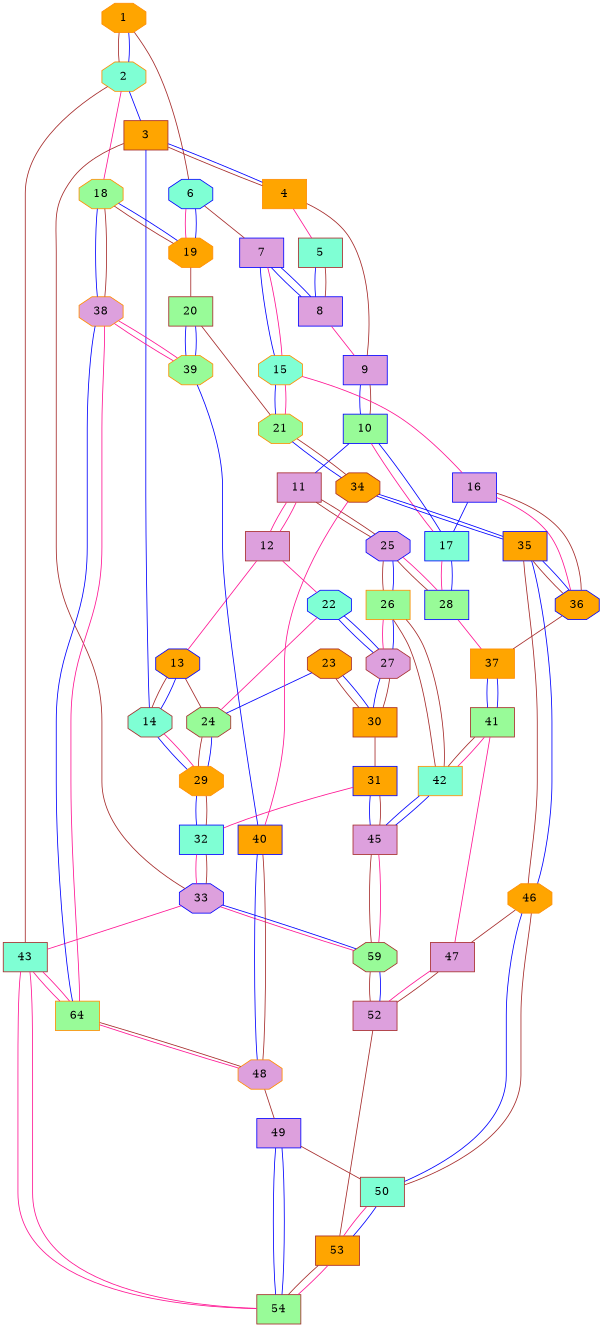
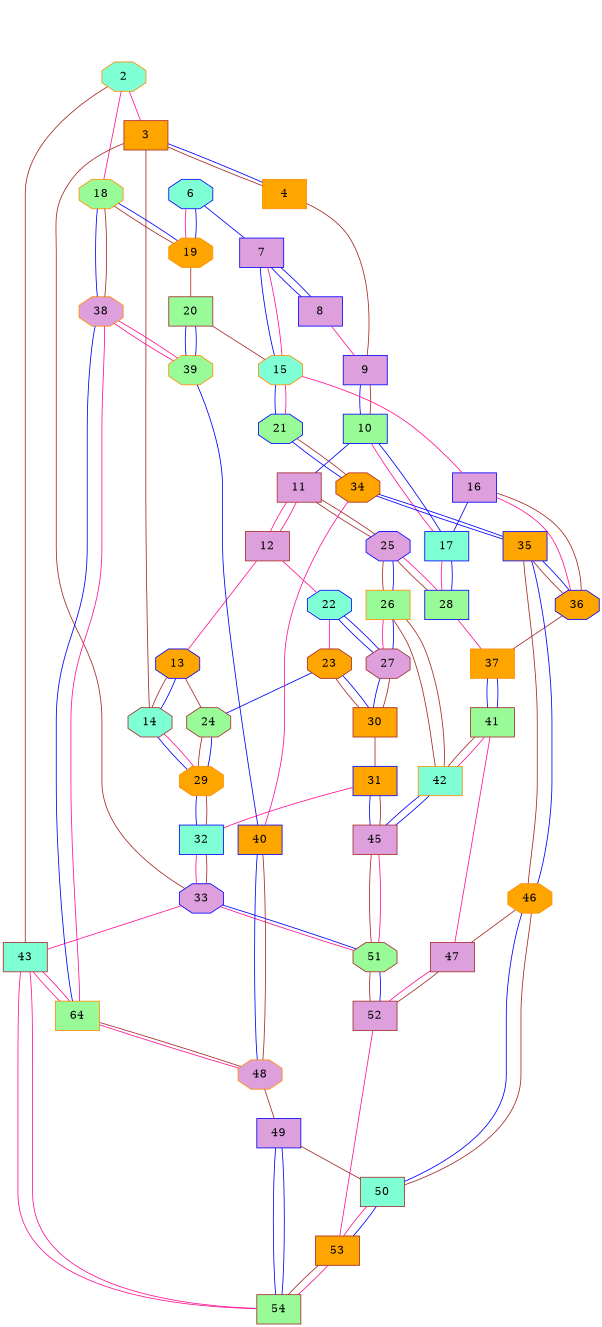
node "1": removed
edge "2" -- "3": color blue -> deeppink
edge "6" -- "7": color brown -> blue
node "5": removed
edge "20" -- "21": now "20" -- "15"
edge "3" -- "14": color blue -> brown
node "21": color darkorange -> blue
edge "22" -- "24": now "22" -- "23"
node "59": label "59" -> "51"
edge "52" -- "53": color brown -> deeppink
